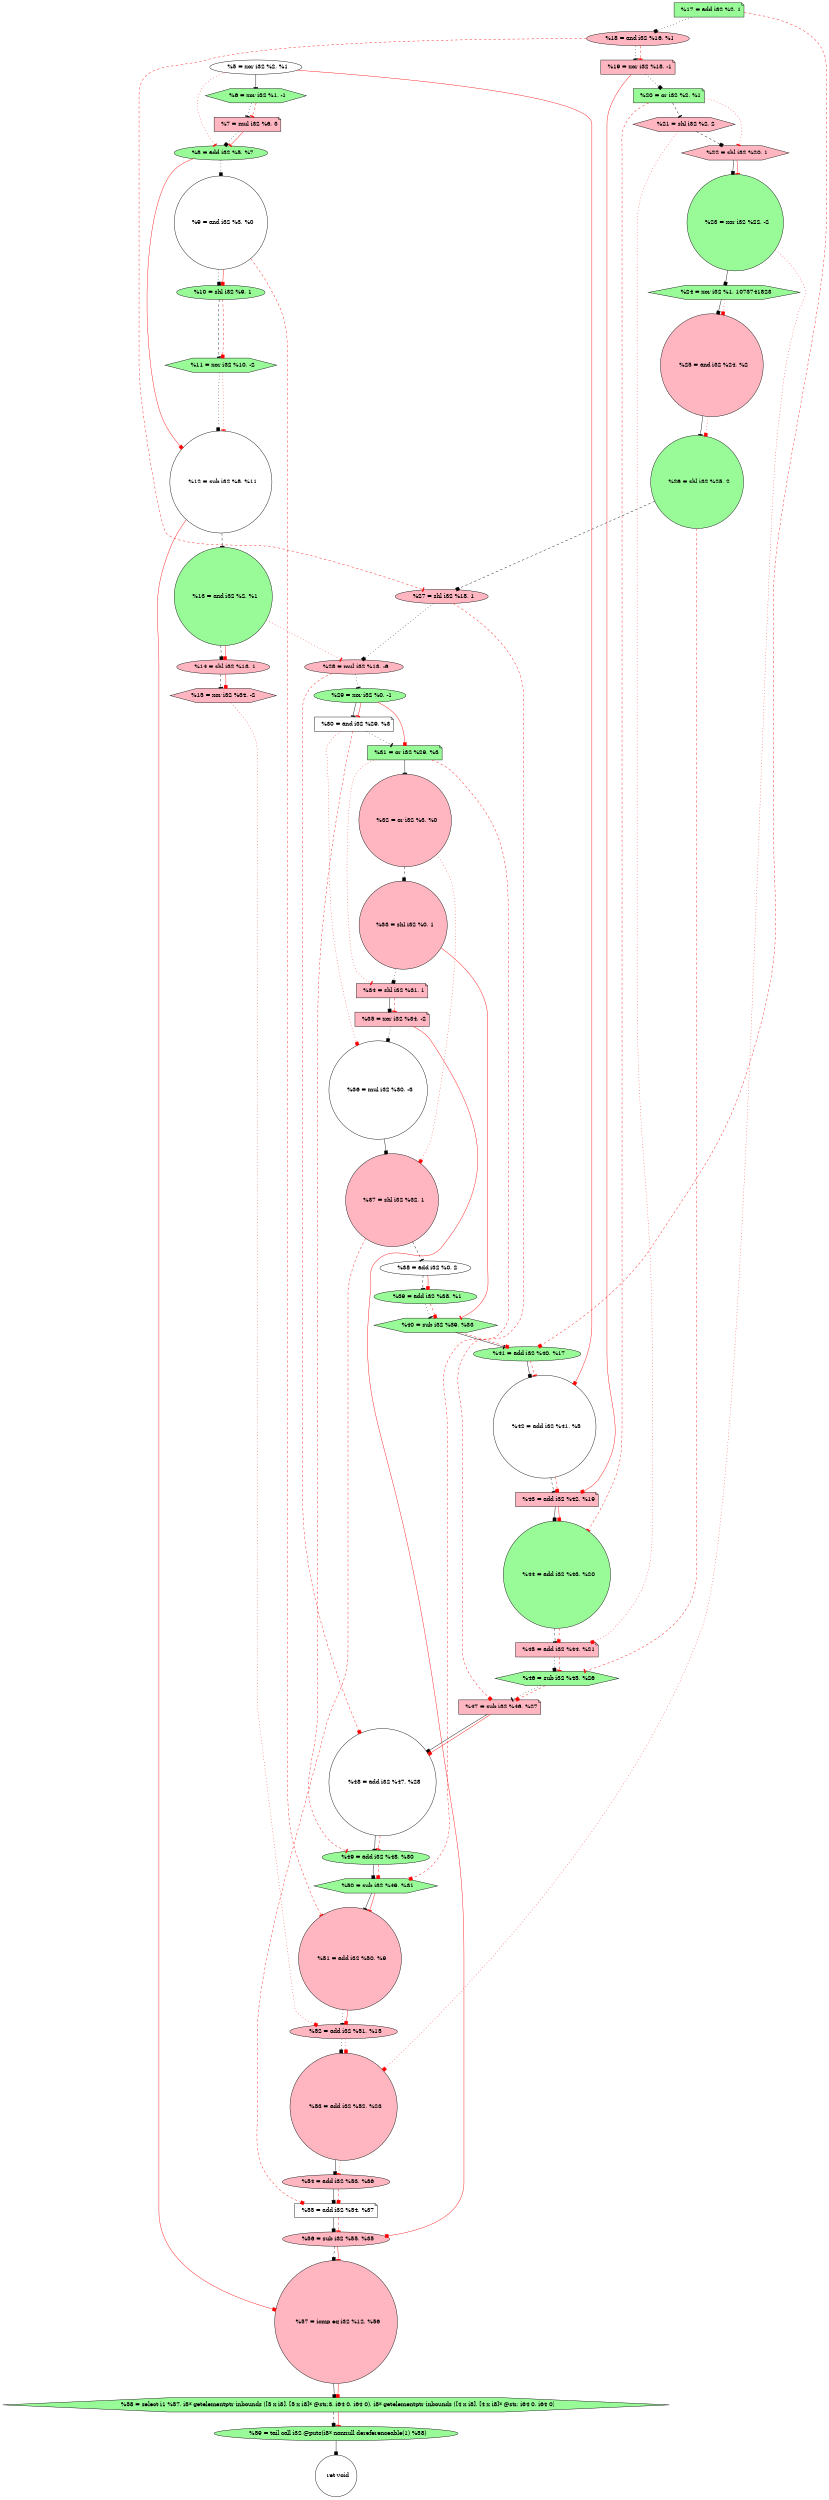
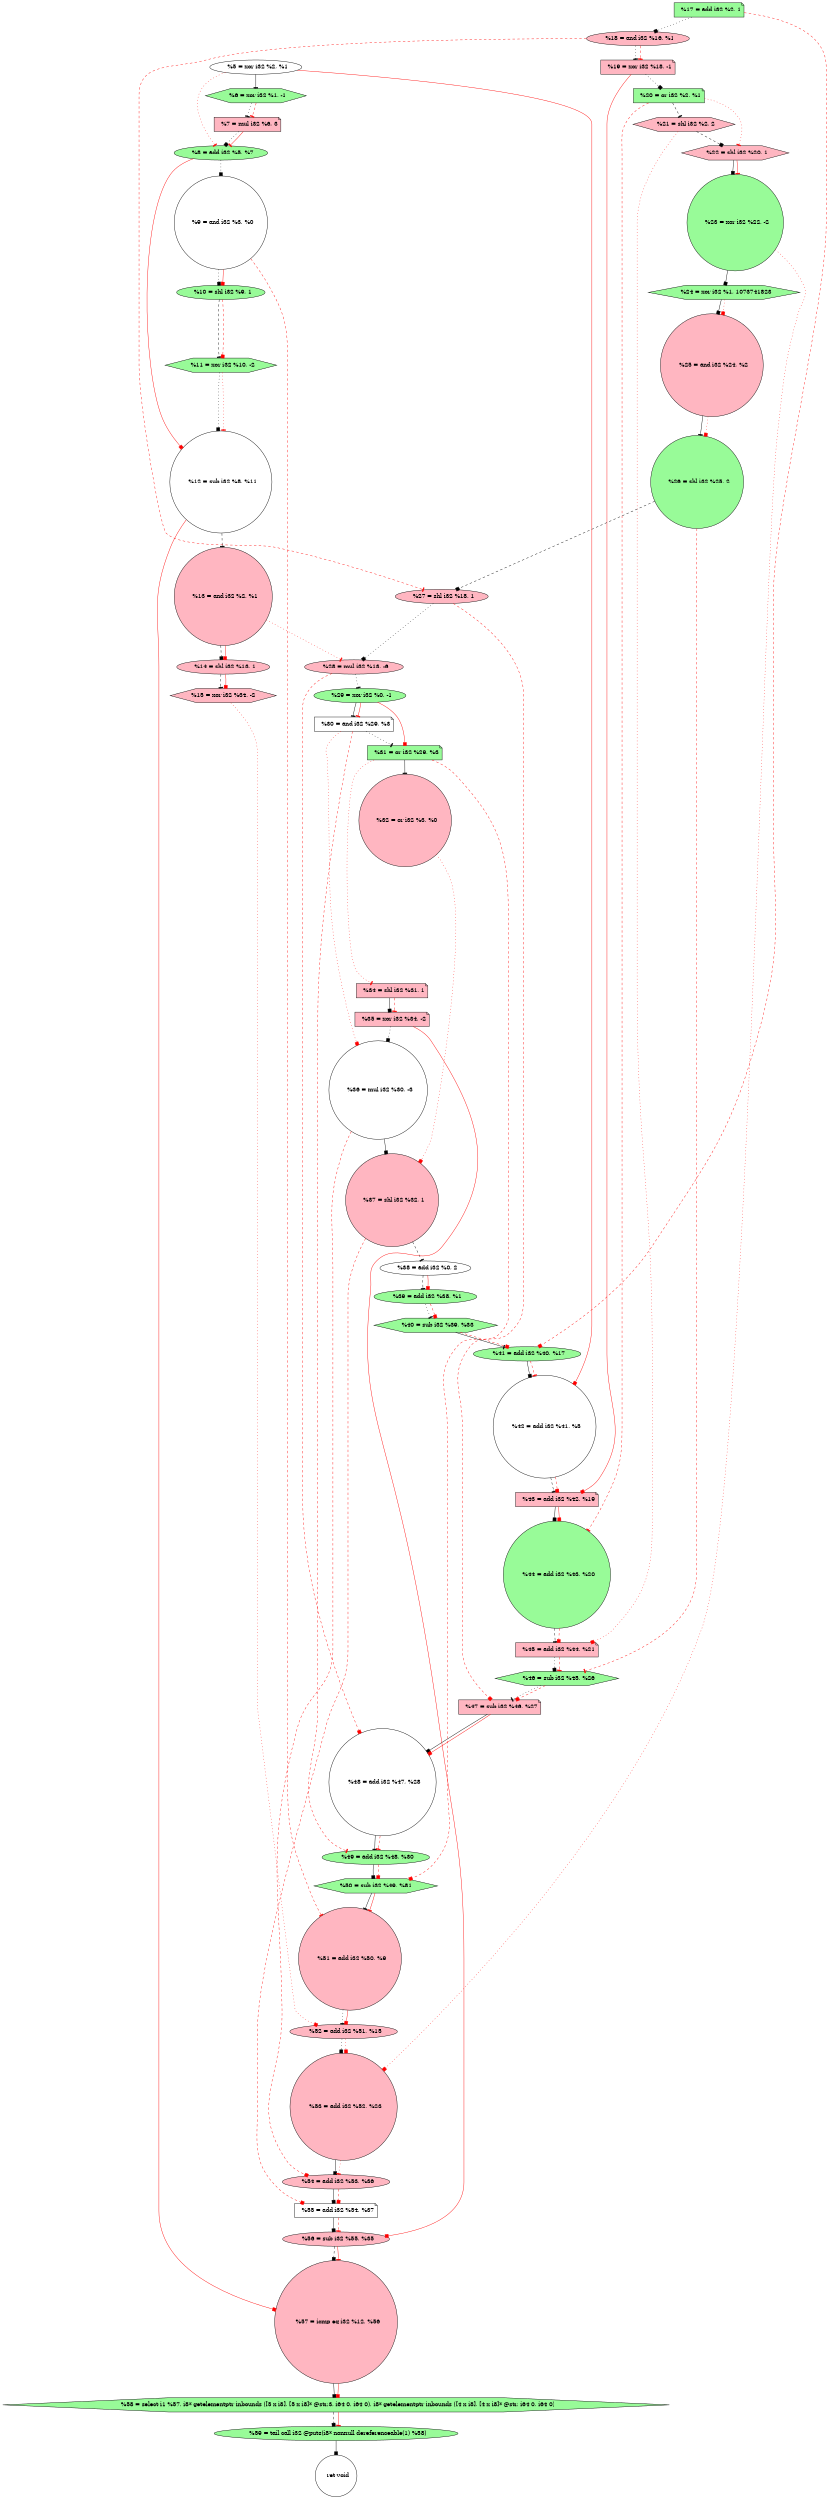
node "%13 = and i32 %2, %1": fillcolor palegreen -> lightpink
node "%33 = shl i32 %0, 1": removed
edge "%36 = mul i32 %30, -3" -> "%54 = add i32 %53, %36": added
node "%50 = sub i32 %49, %31": label "%50 = sub i32 %49, %31" -> "%50 = sub i32 %49, %81"
